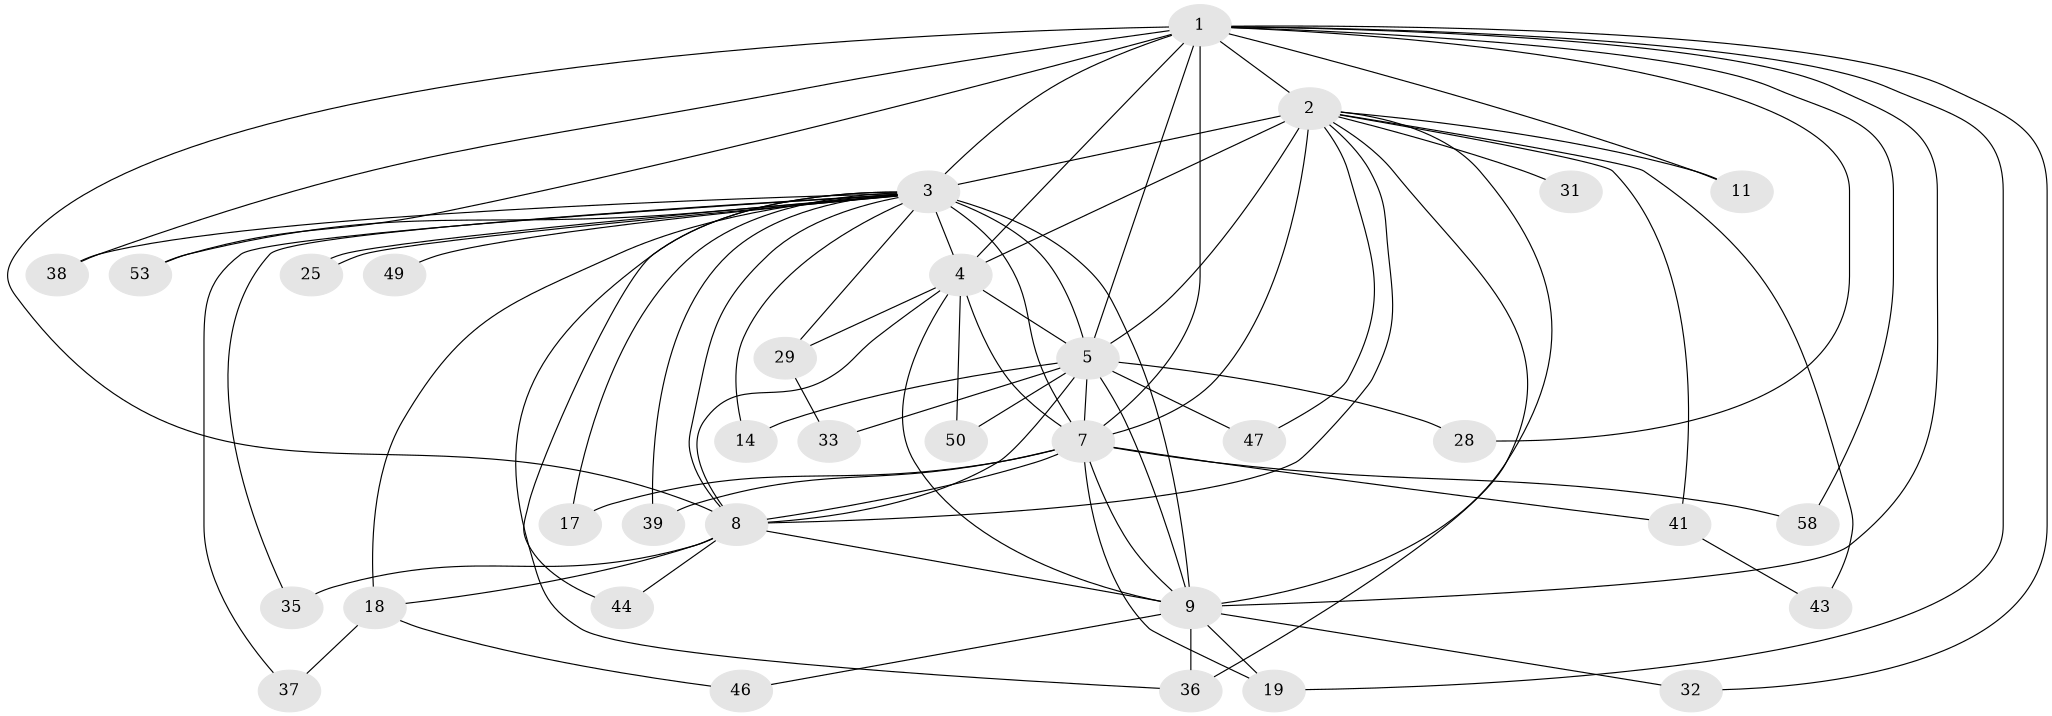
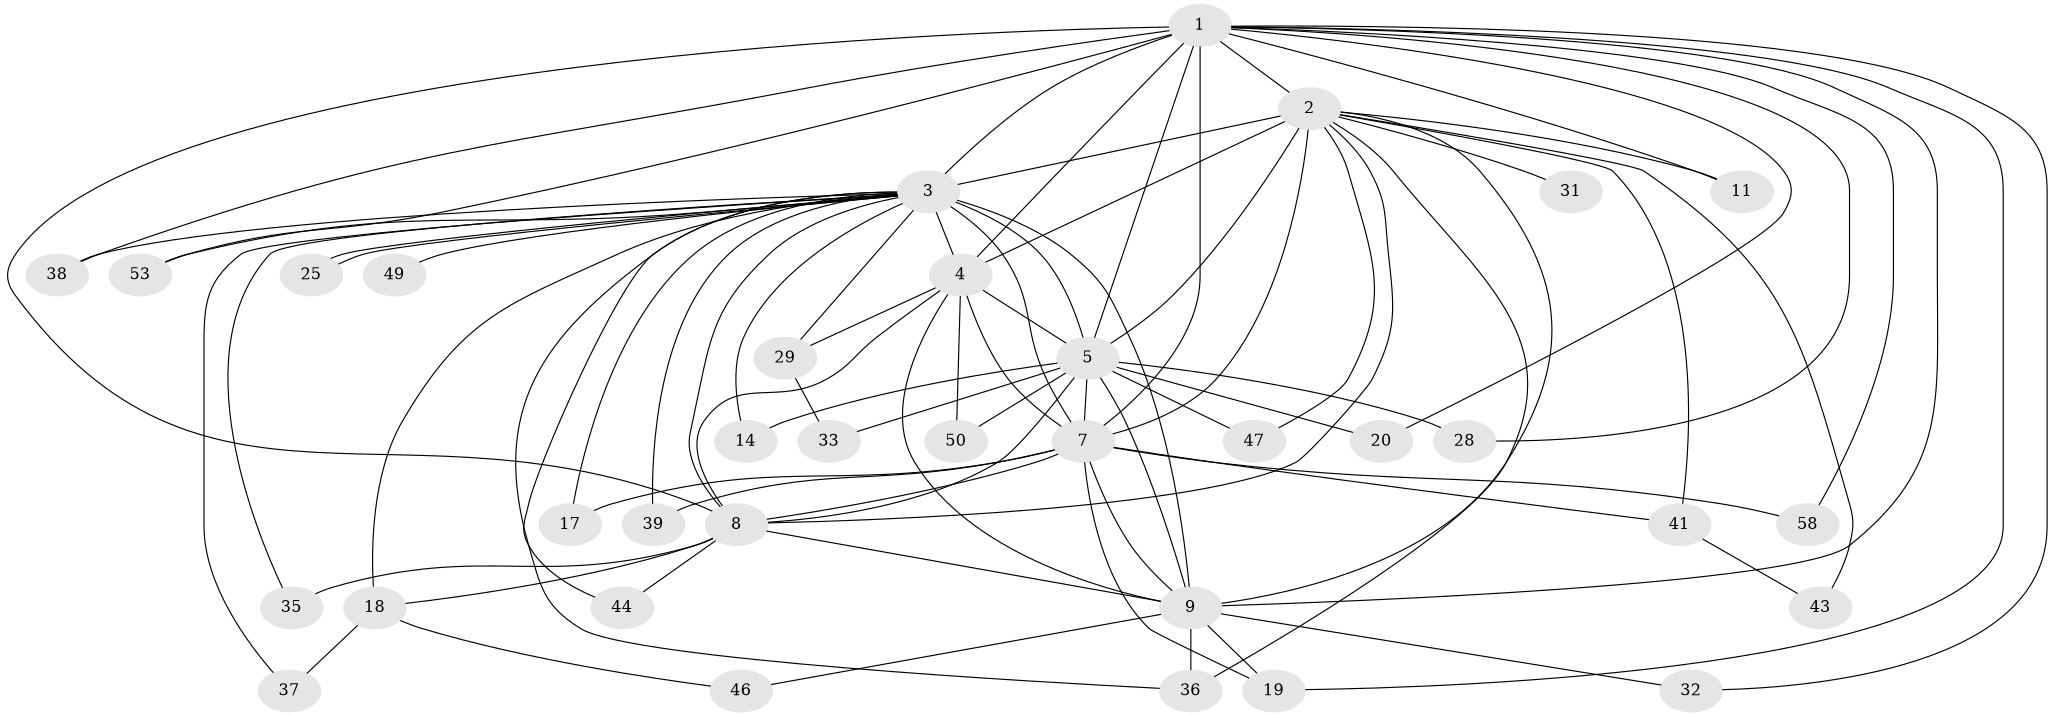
node "20": added
